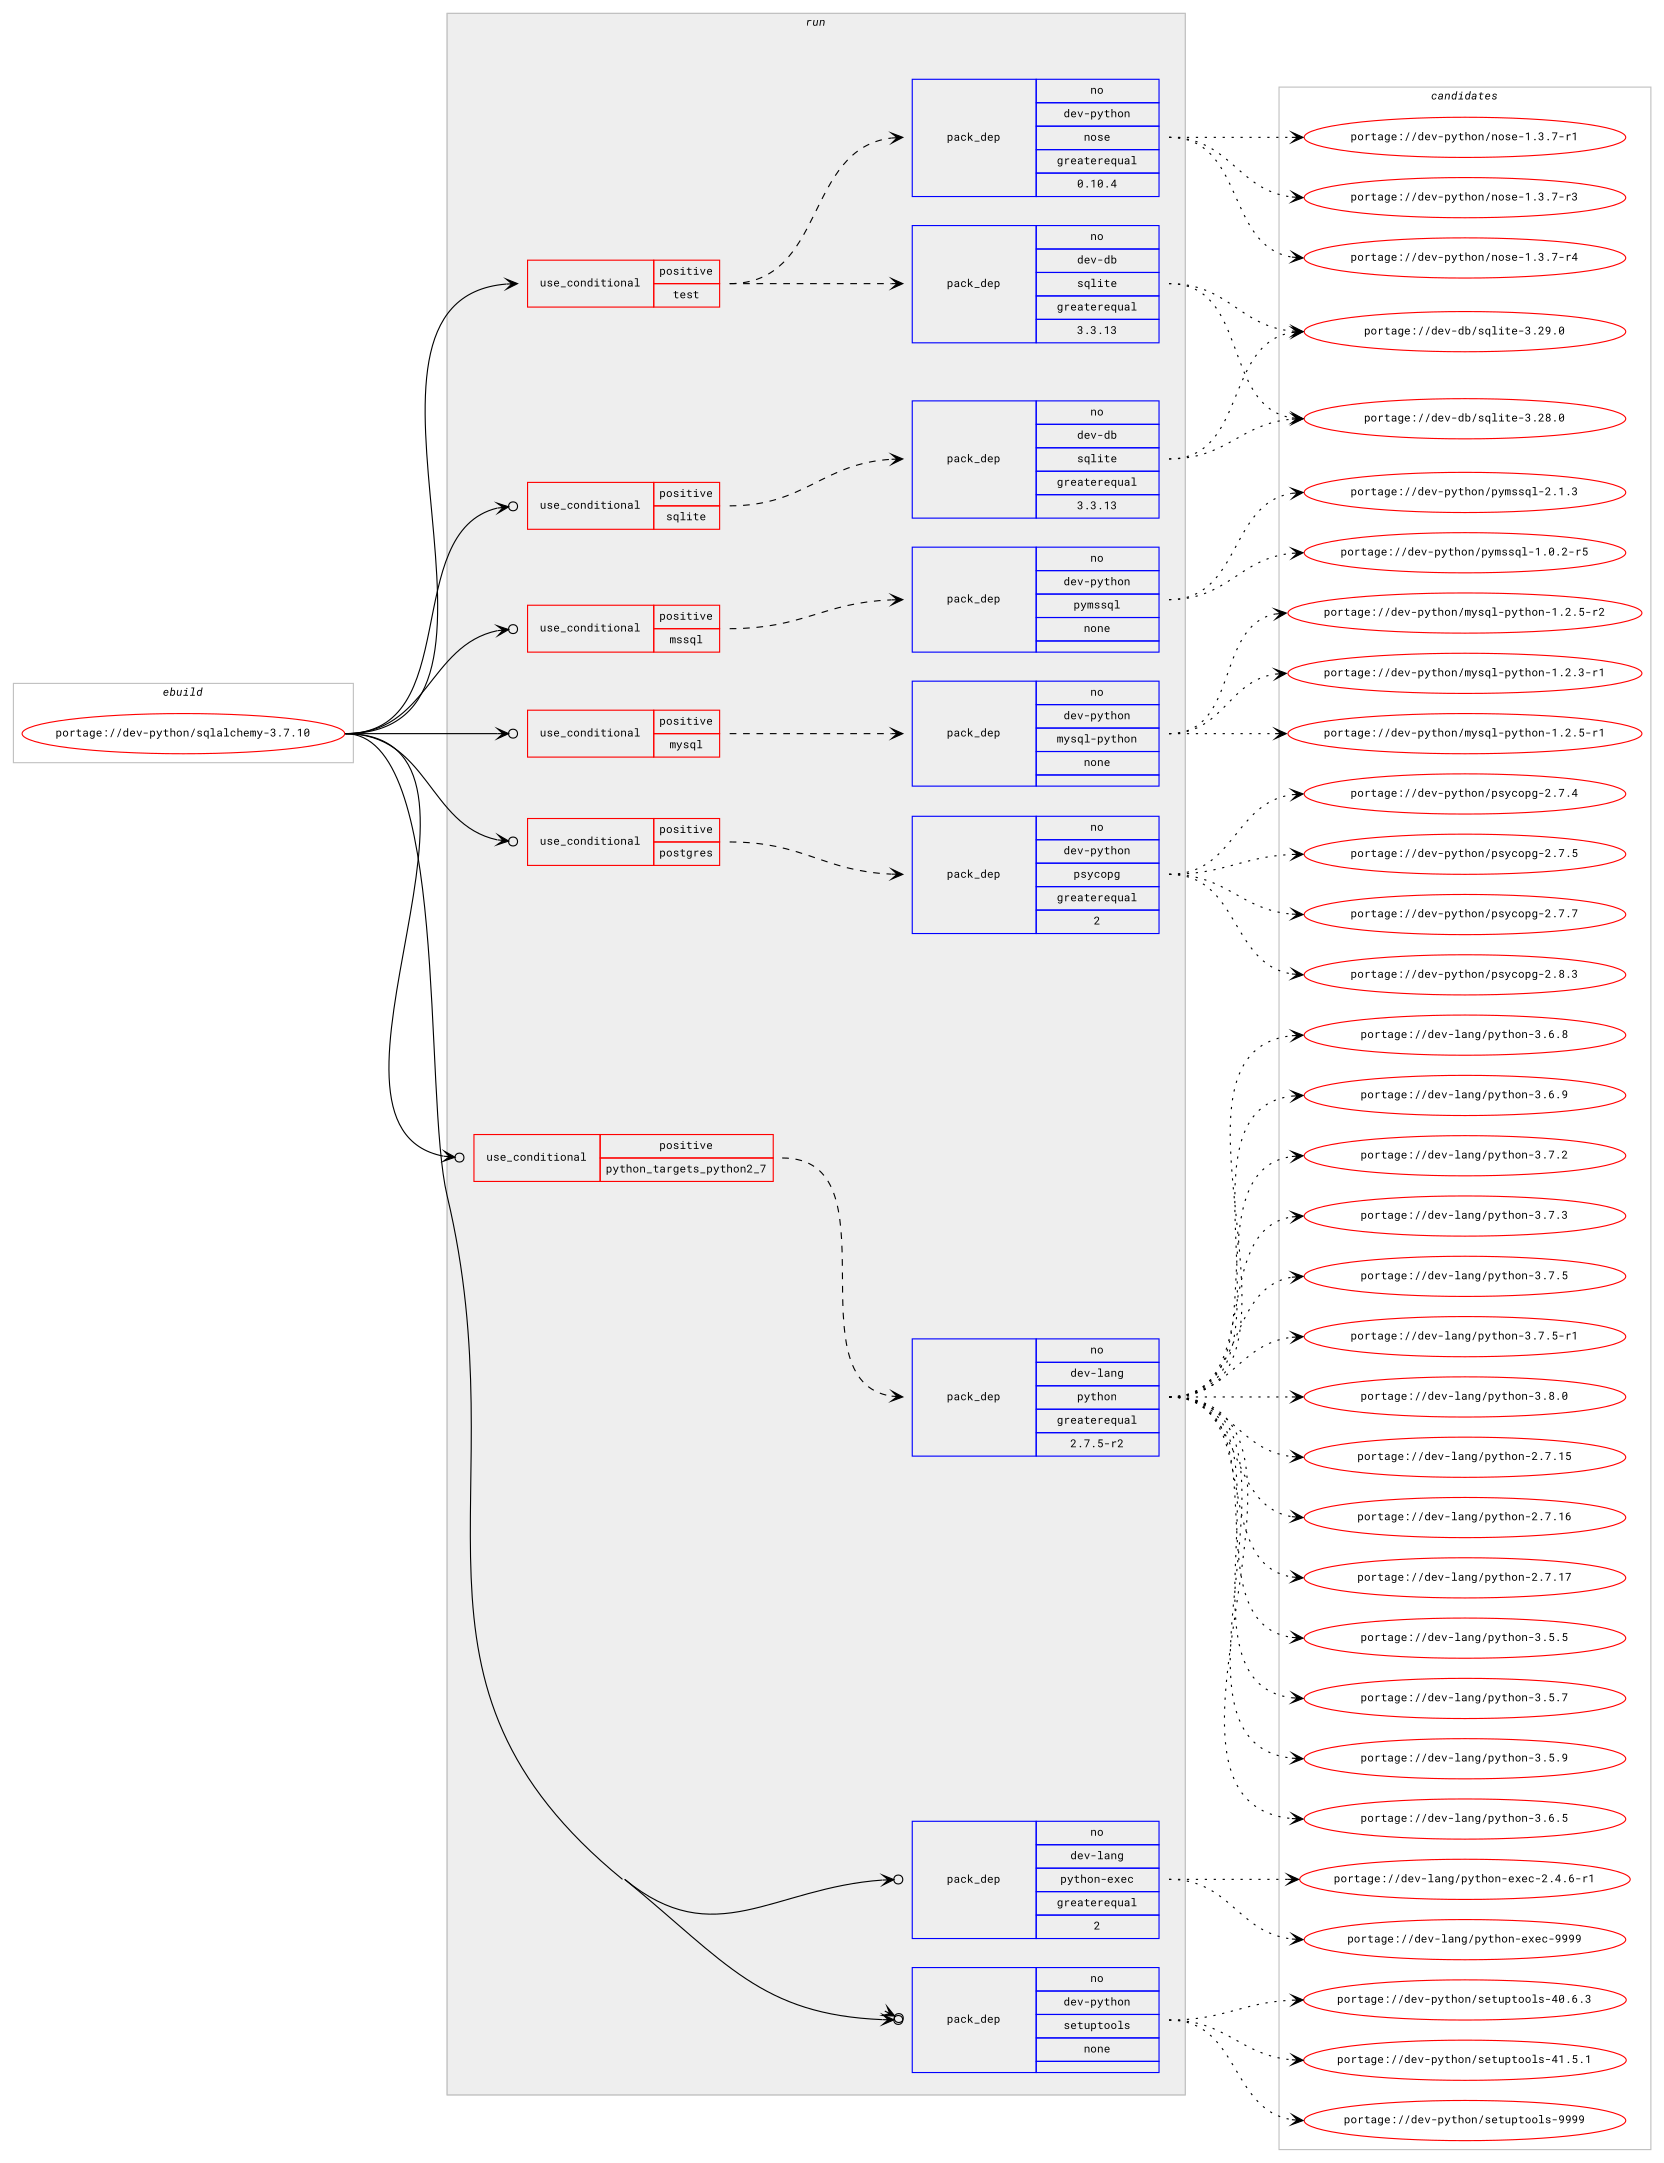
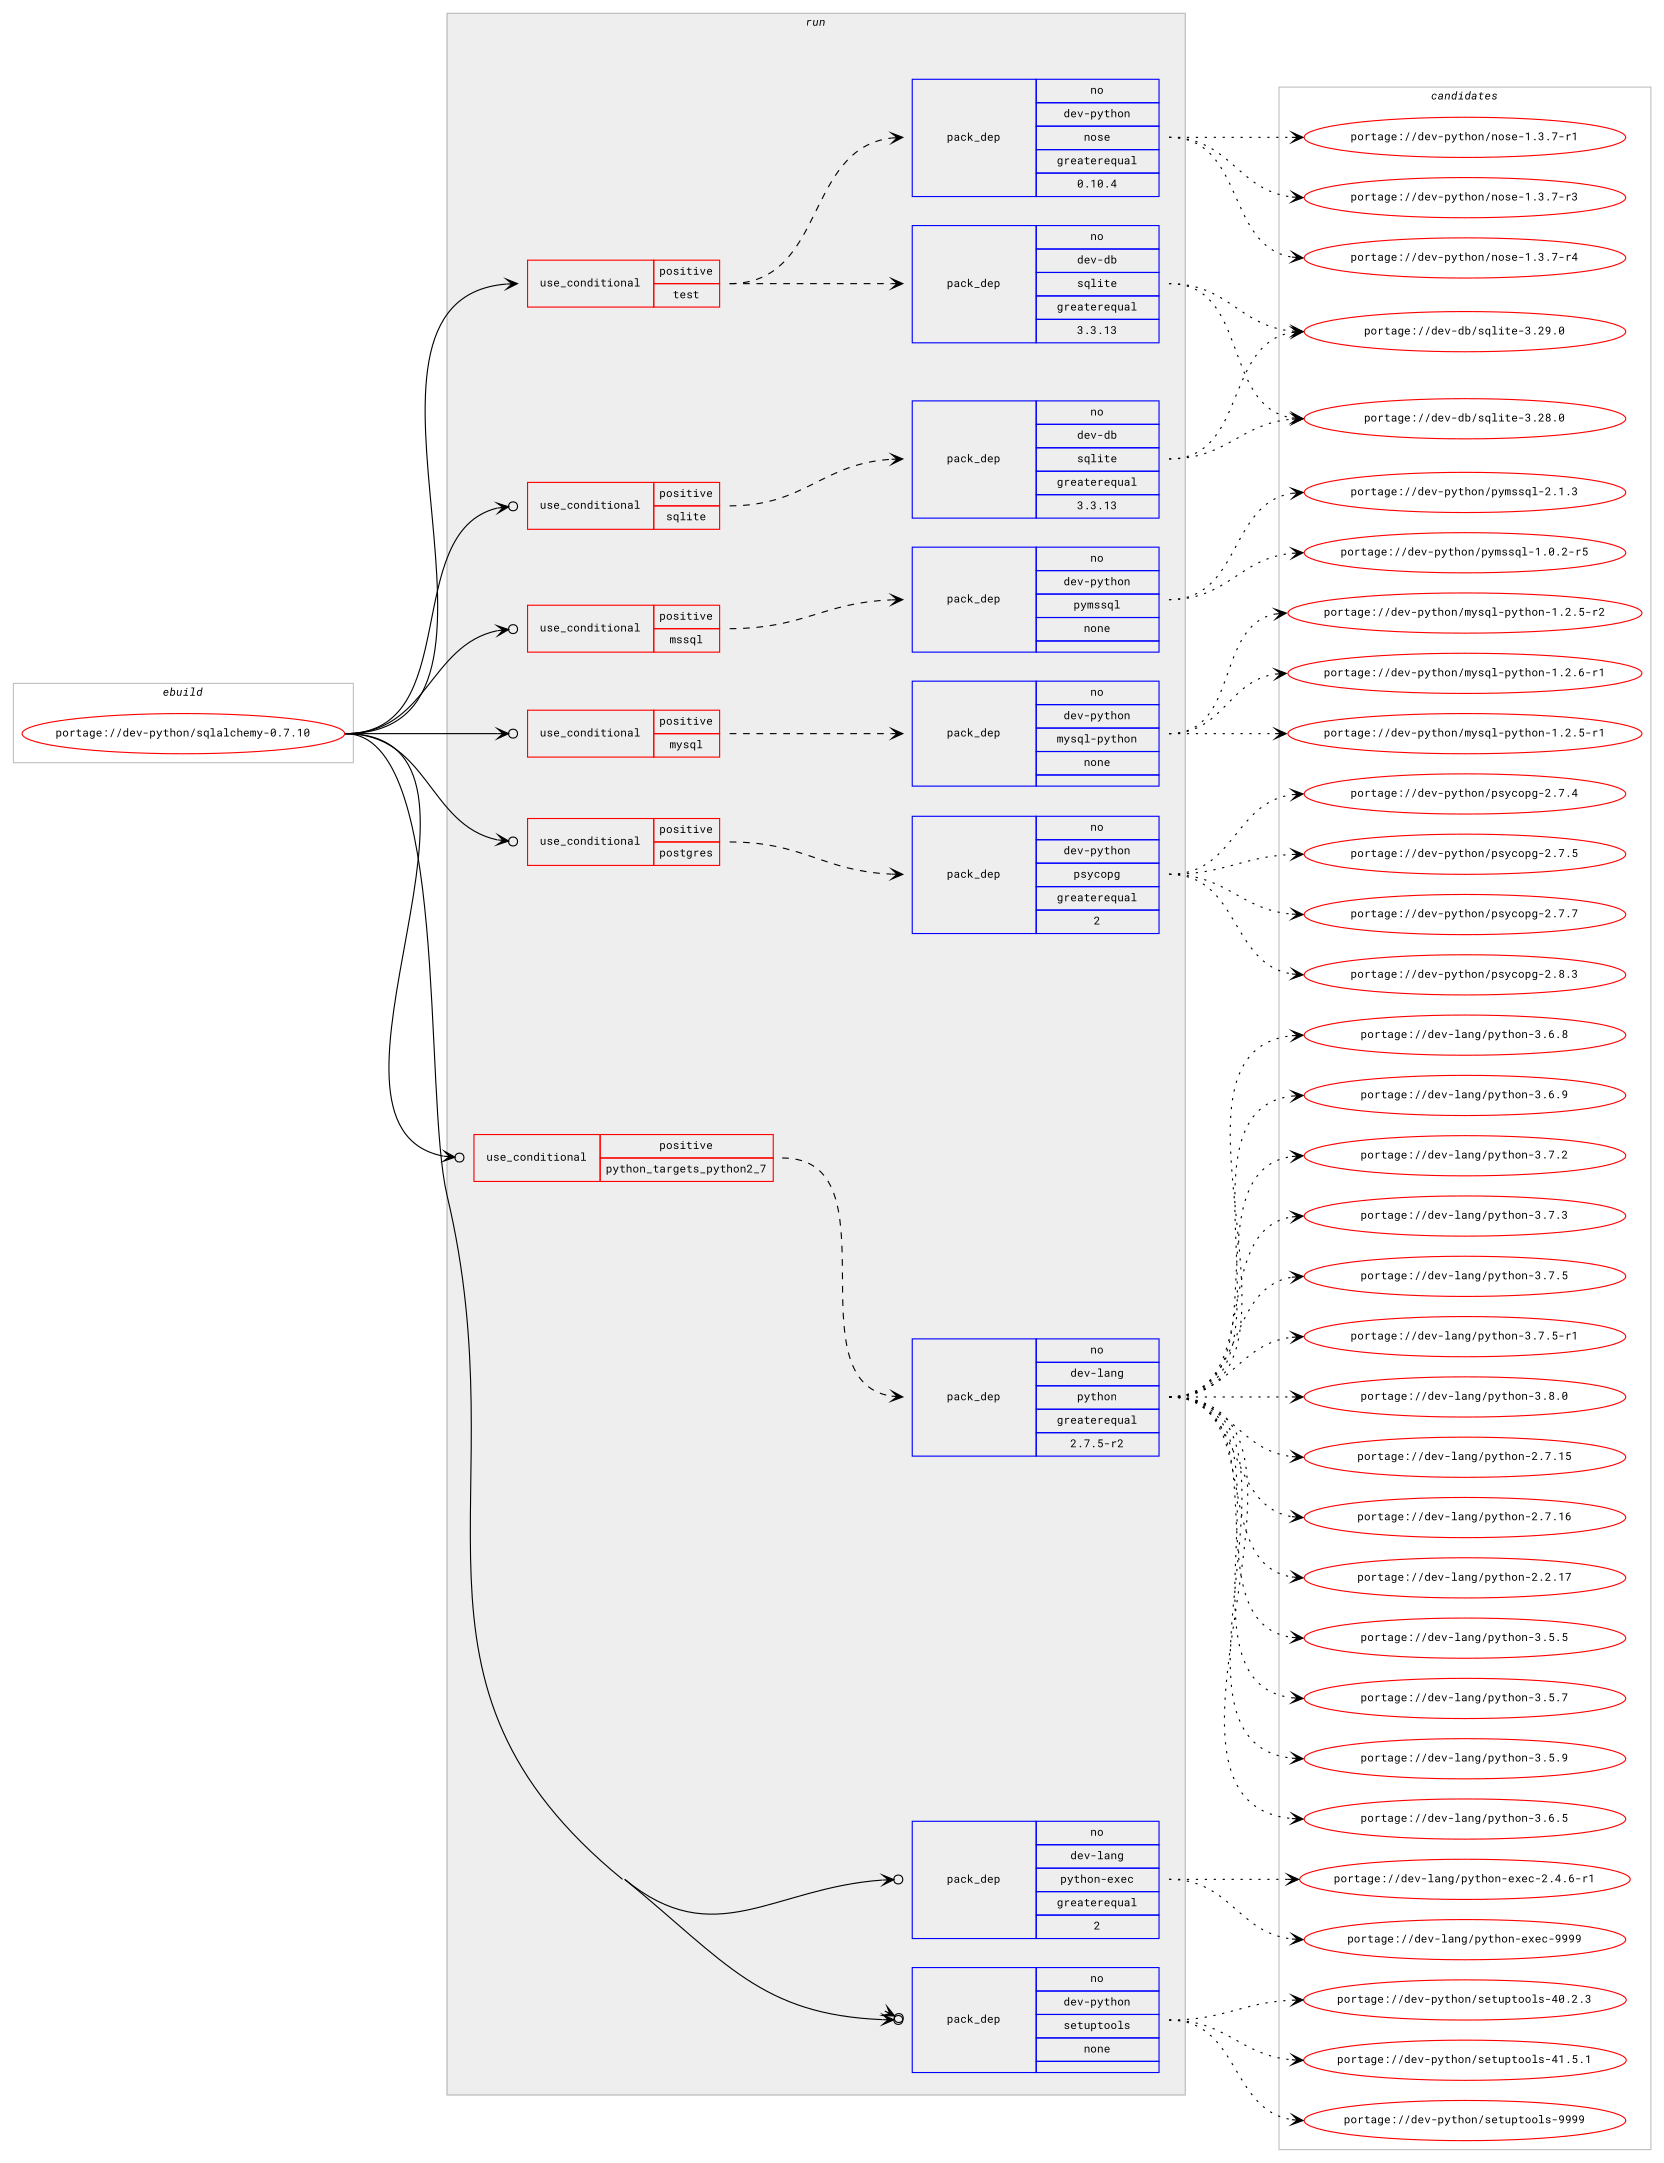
node "portage://dev-python/mysql-python-1.2.3-r1": label "portage://dev-python/mysql-python-1.2.3-r1" -> "portage://dev-python/mysql-python-1.2.6-r1"
node "portage://dev-python/sqlalchemy-3.7.10": label "portage://dev-python/sqlalchemy-3.7.10" -> "portage://dev-python/sqlalchemy-0.7.10"
node "portage://dev-lang/python-2.7.17": label "portage://dev-lang/python-2.7.17" -> "portage://dev-lang/python-2.2.17"
node "portage://dev-python/setuptools-40.6.3": label "portage://dev-python/setuptools-40.6.3" -> "portage://dev-python/setuptools-40.2.3"
